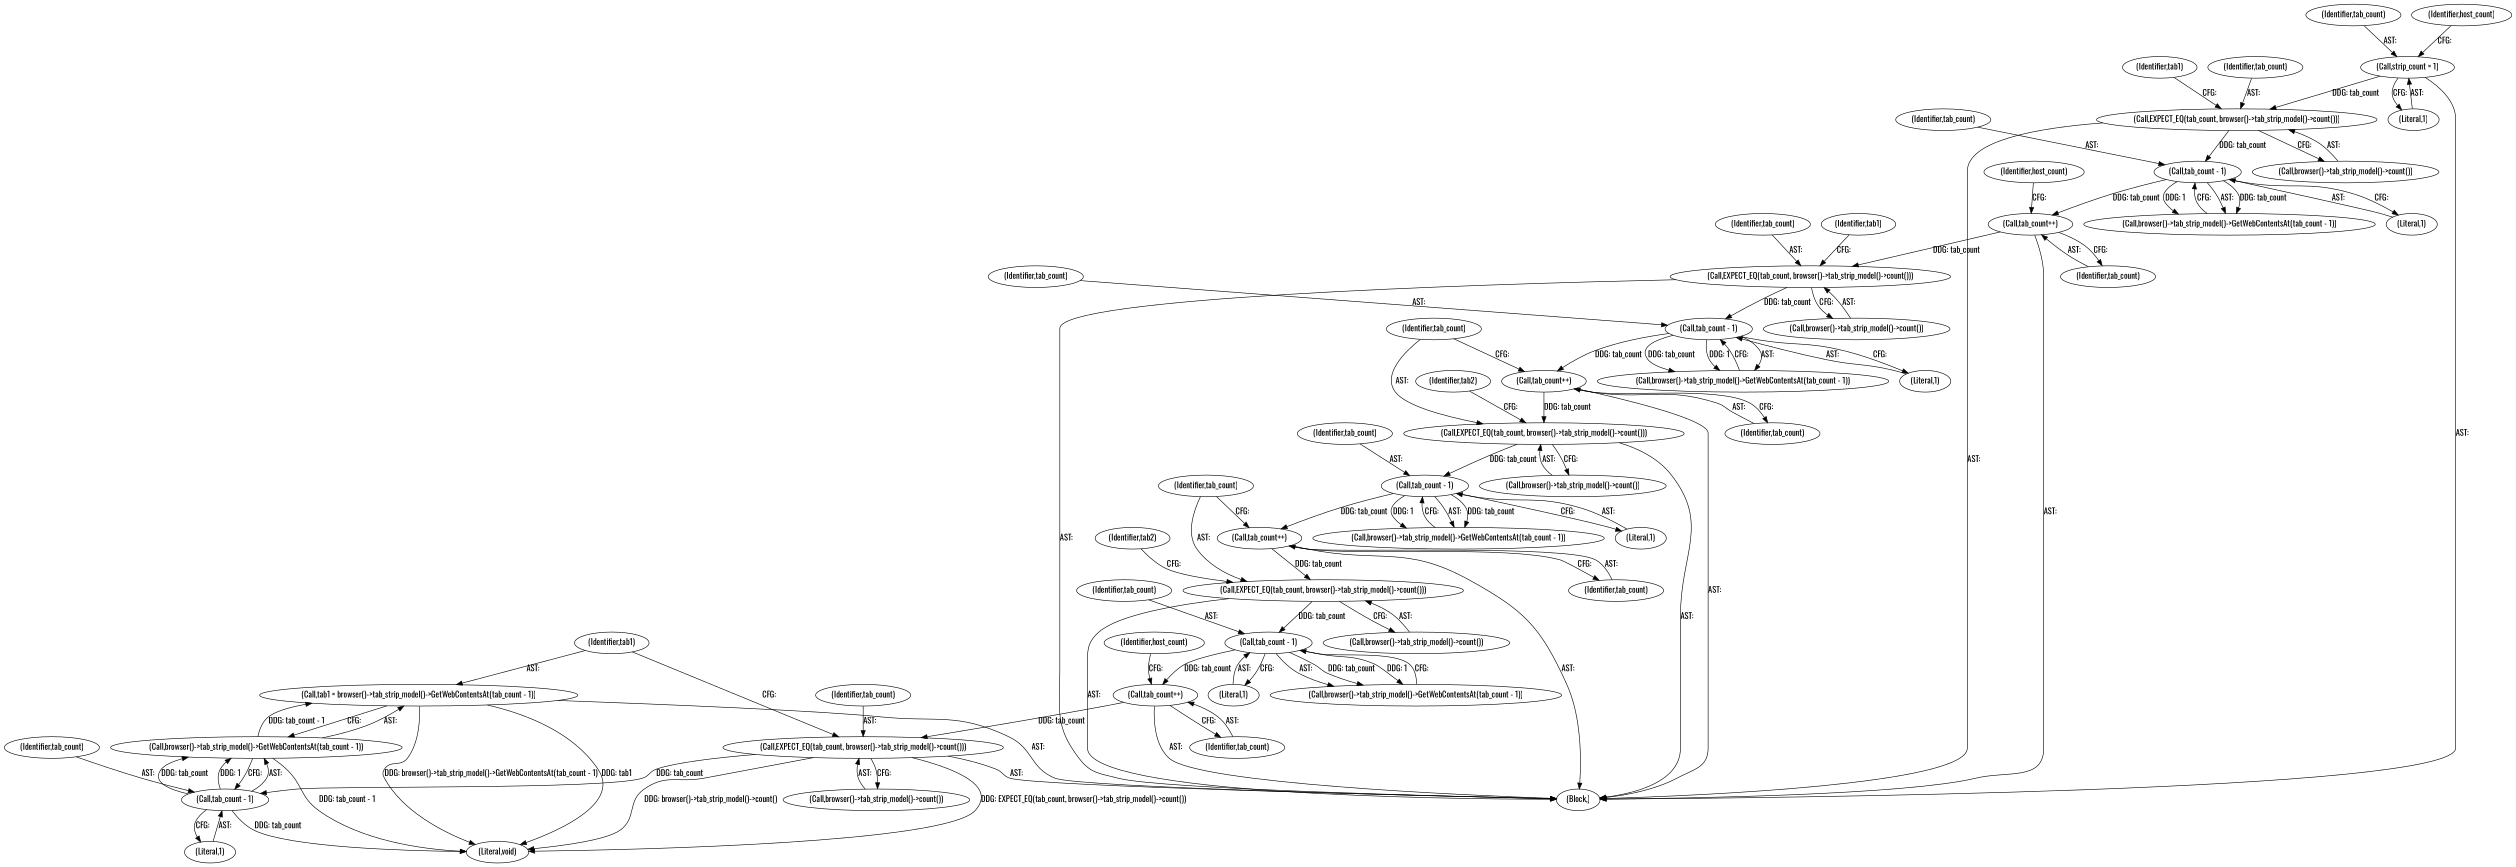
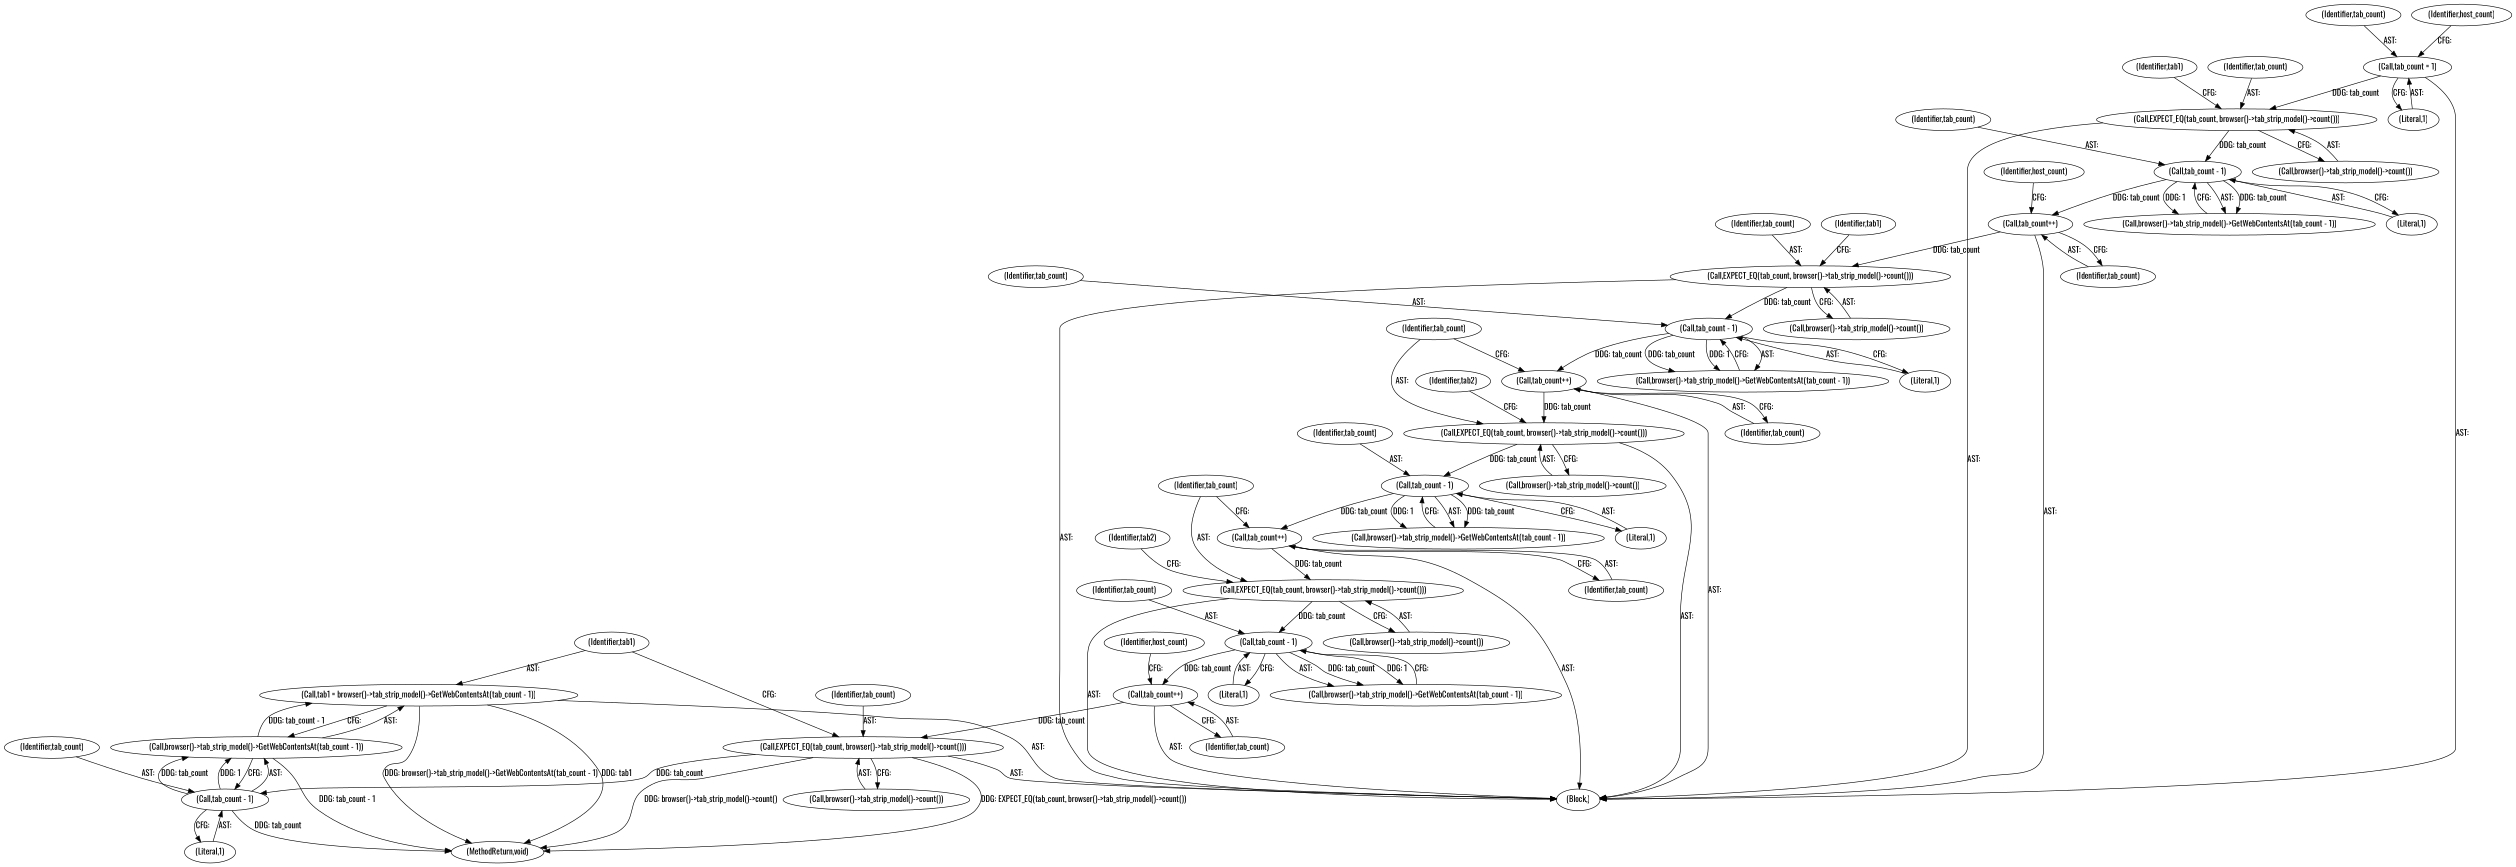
node "(Call,strip_count = 1)": label "(Call,strip_count = 1)" -> "(Call,tab_count = 1)"
node "(Literal,void)": label "(Literal,void)" -> "(MethodReturn,void)"
